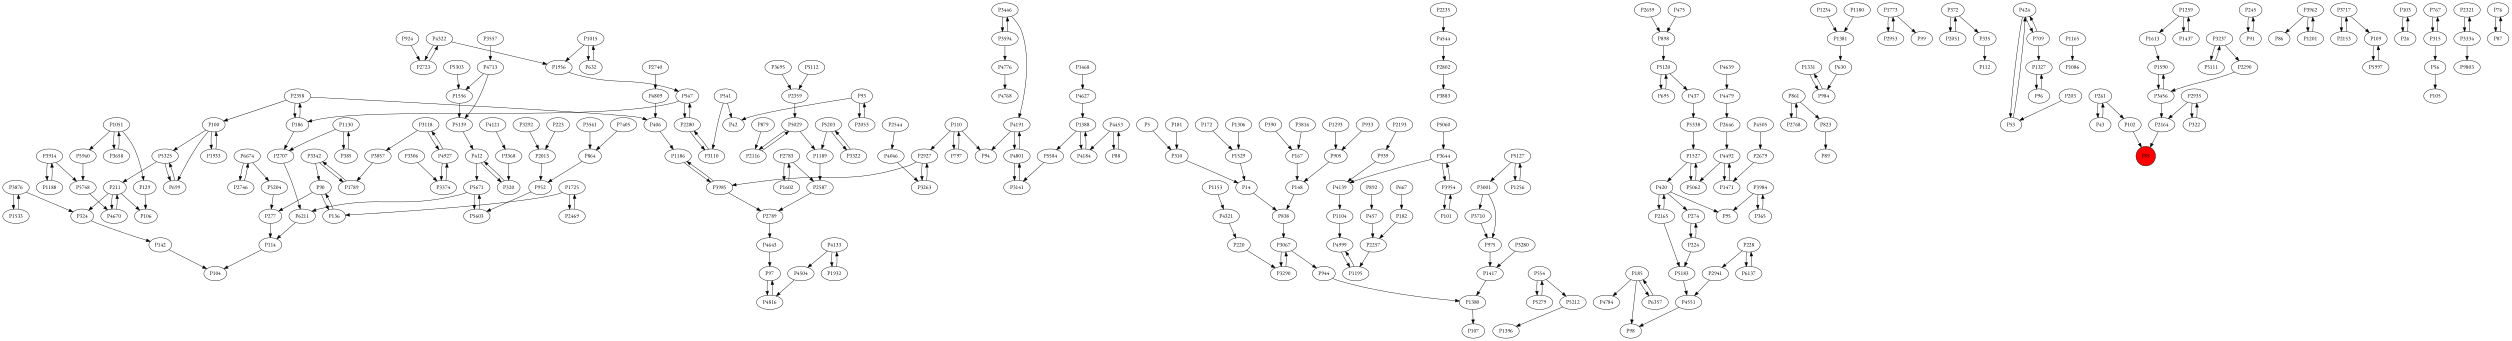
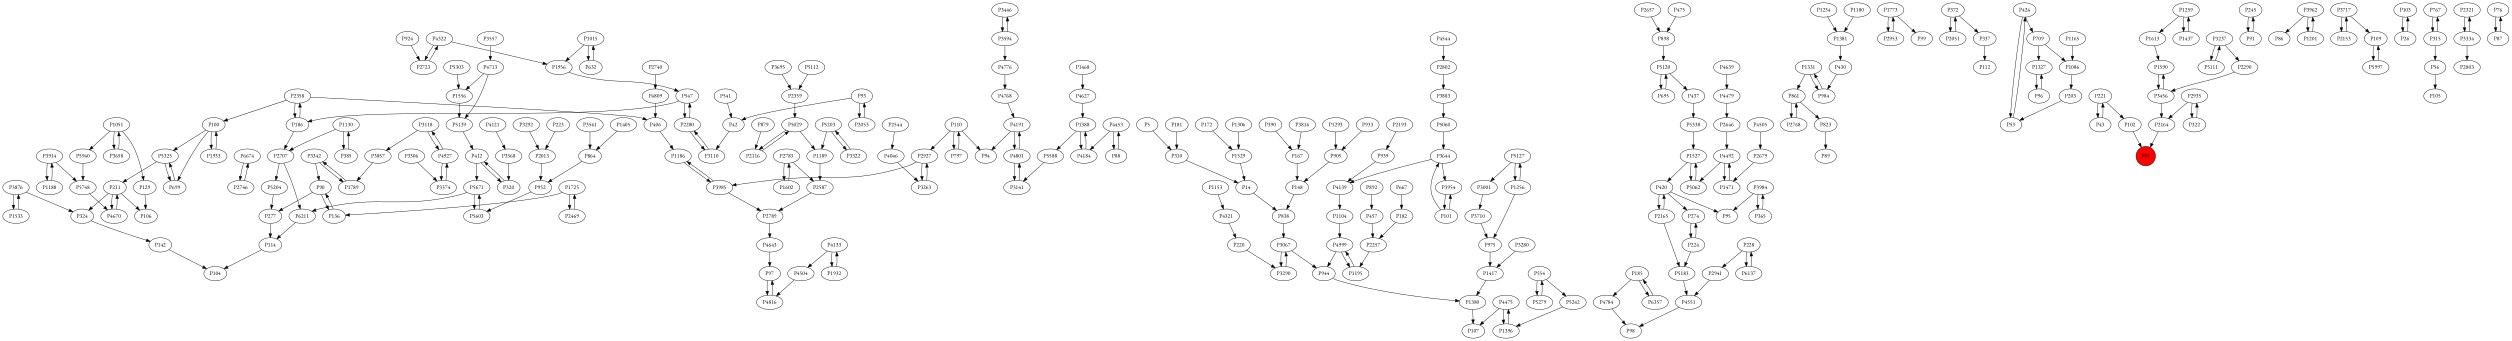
node "P2235": removed
node "P2659": label "P2659" -> "P2657"
edge "P709" -> "P424": now "P709" -> "P1086"
node "P335": label "P335" -> "P337"
edge "P3446" -> "P4191": now "P4768" -> "P4191"
node "P630": label "P630" -> "P430"
node "P9803": label "P9803" -> "P2803"
edge "P1331" -> "P861": added
edge "P1086" -> "P203": added
node "P261": label "P261" -> "P221"
edge "P3883" -> "P5060": added
edge "P541" -> "P3110": now "P42" -> "P3110"
node "P7405": label "P7405" -> "P1405"
node "P5584": label "P5584" -> "P5588"
edge "P6674" -> "P5204": now "P2707" -> "P5204"
edge "P3954" -> "P3644": now "P101" -> "P3644"
edge "P3001" -> "P975": now "P1256" -> "P975"
edge "P4999" -> "P944": added
edge "P185" -> "P98": now "P4784" -> "P98"
node "P4475": added
node "P5212": label "P5212" -> "P5242"
